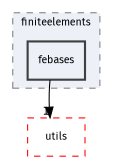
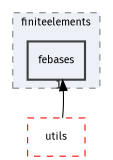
edge "febases" -> "utils": reversed
